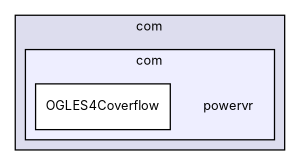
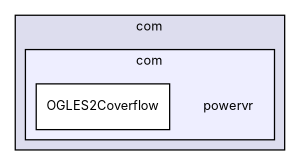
node "OGLES4Coverflow": label "OGLES4Coverflow" -> "OGLES2Coverflow"
